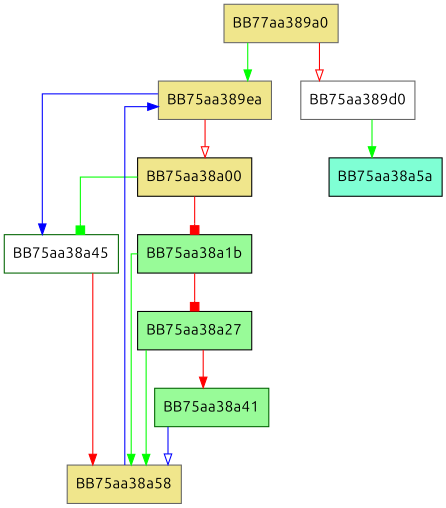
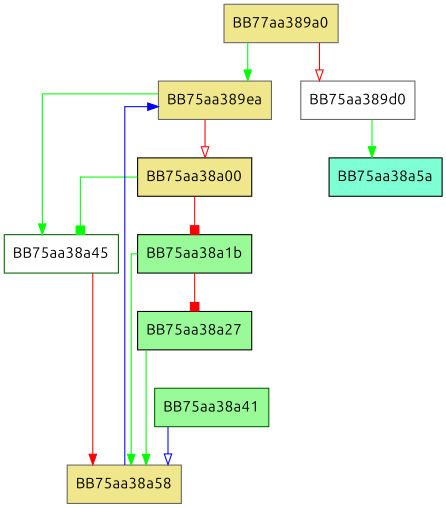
edge "BB75aa389ea" -> "BB75aa38a45": color blue -> green
edge "BB75aa38a27" -> "BB75aa38a41": removed
